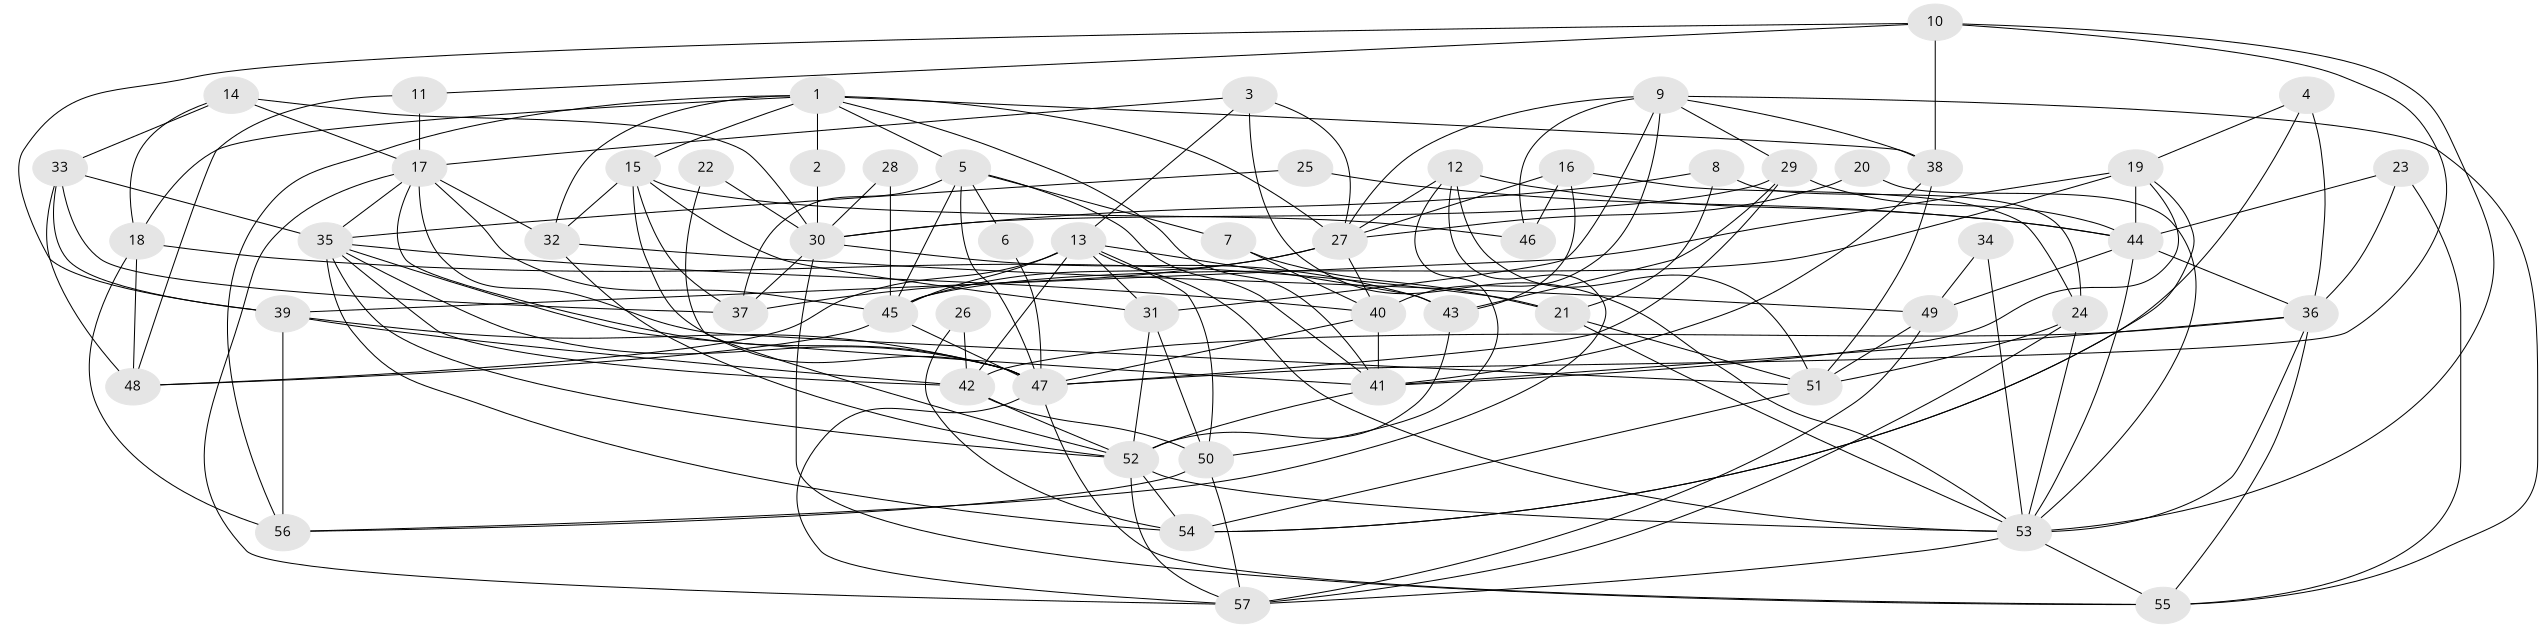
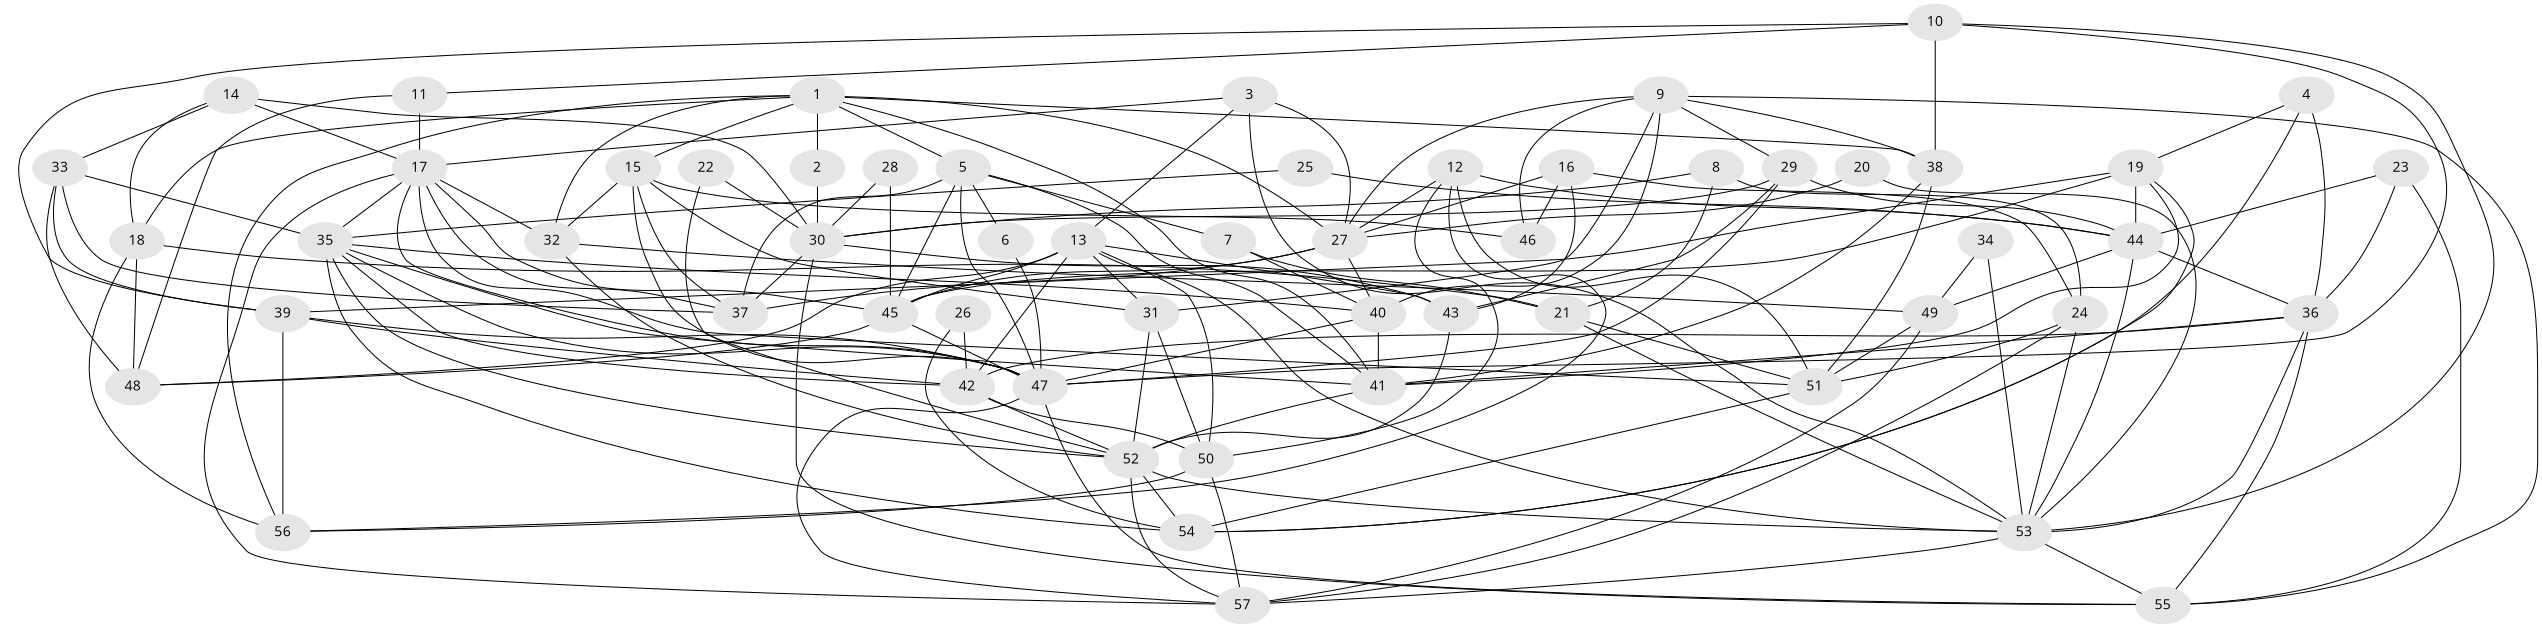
edge "17" -- "37": added
